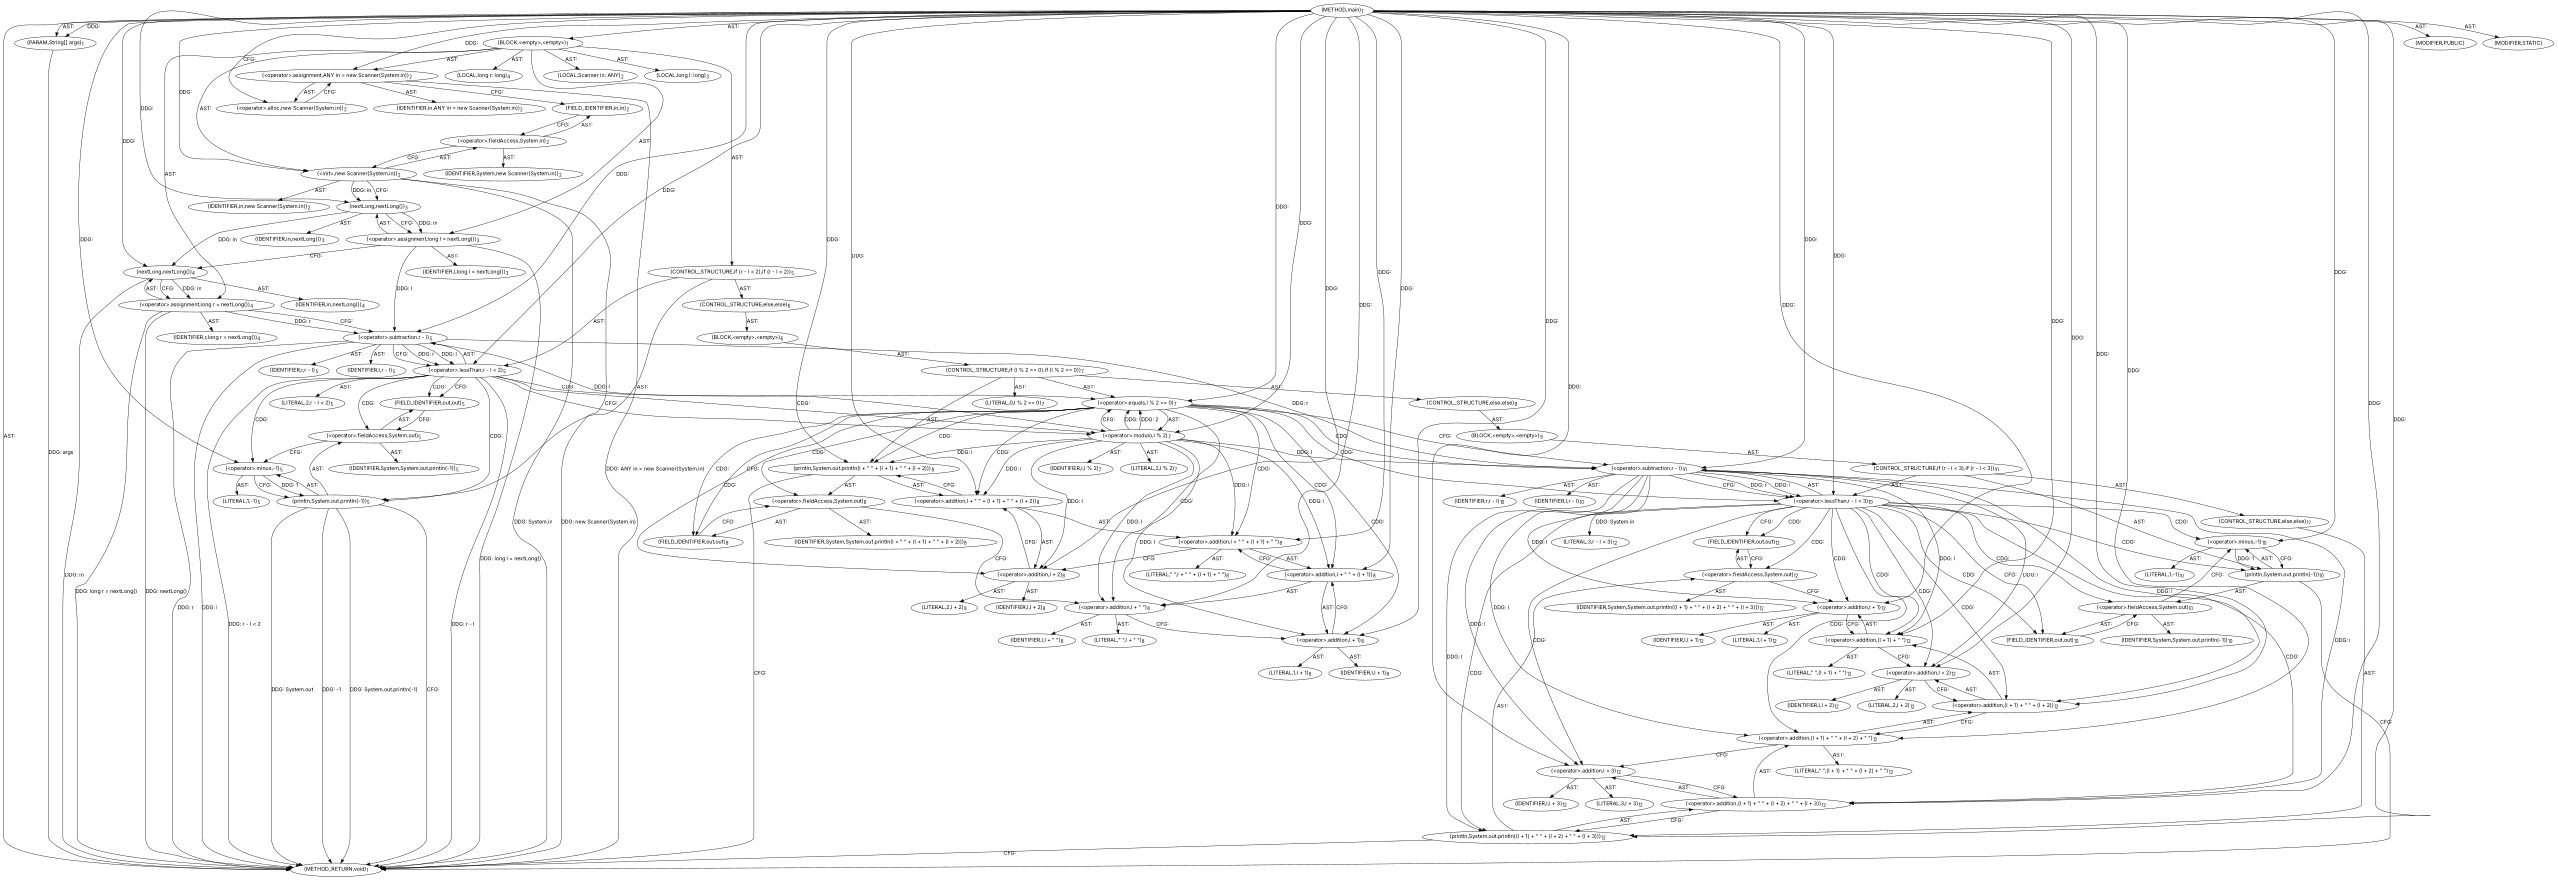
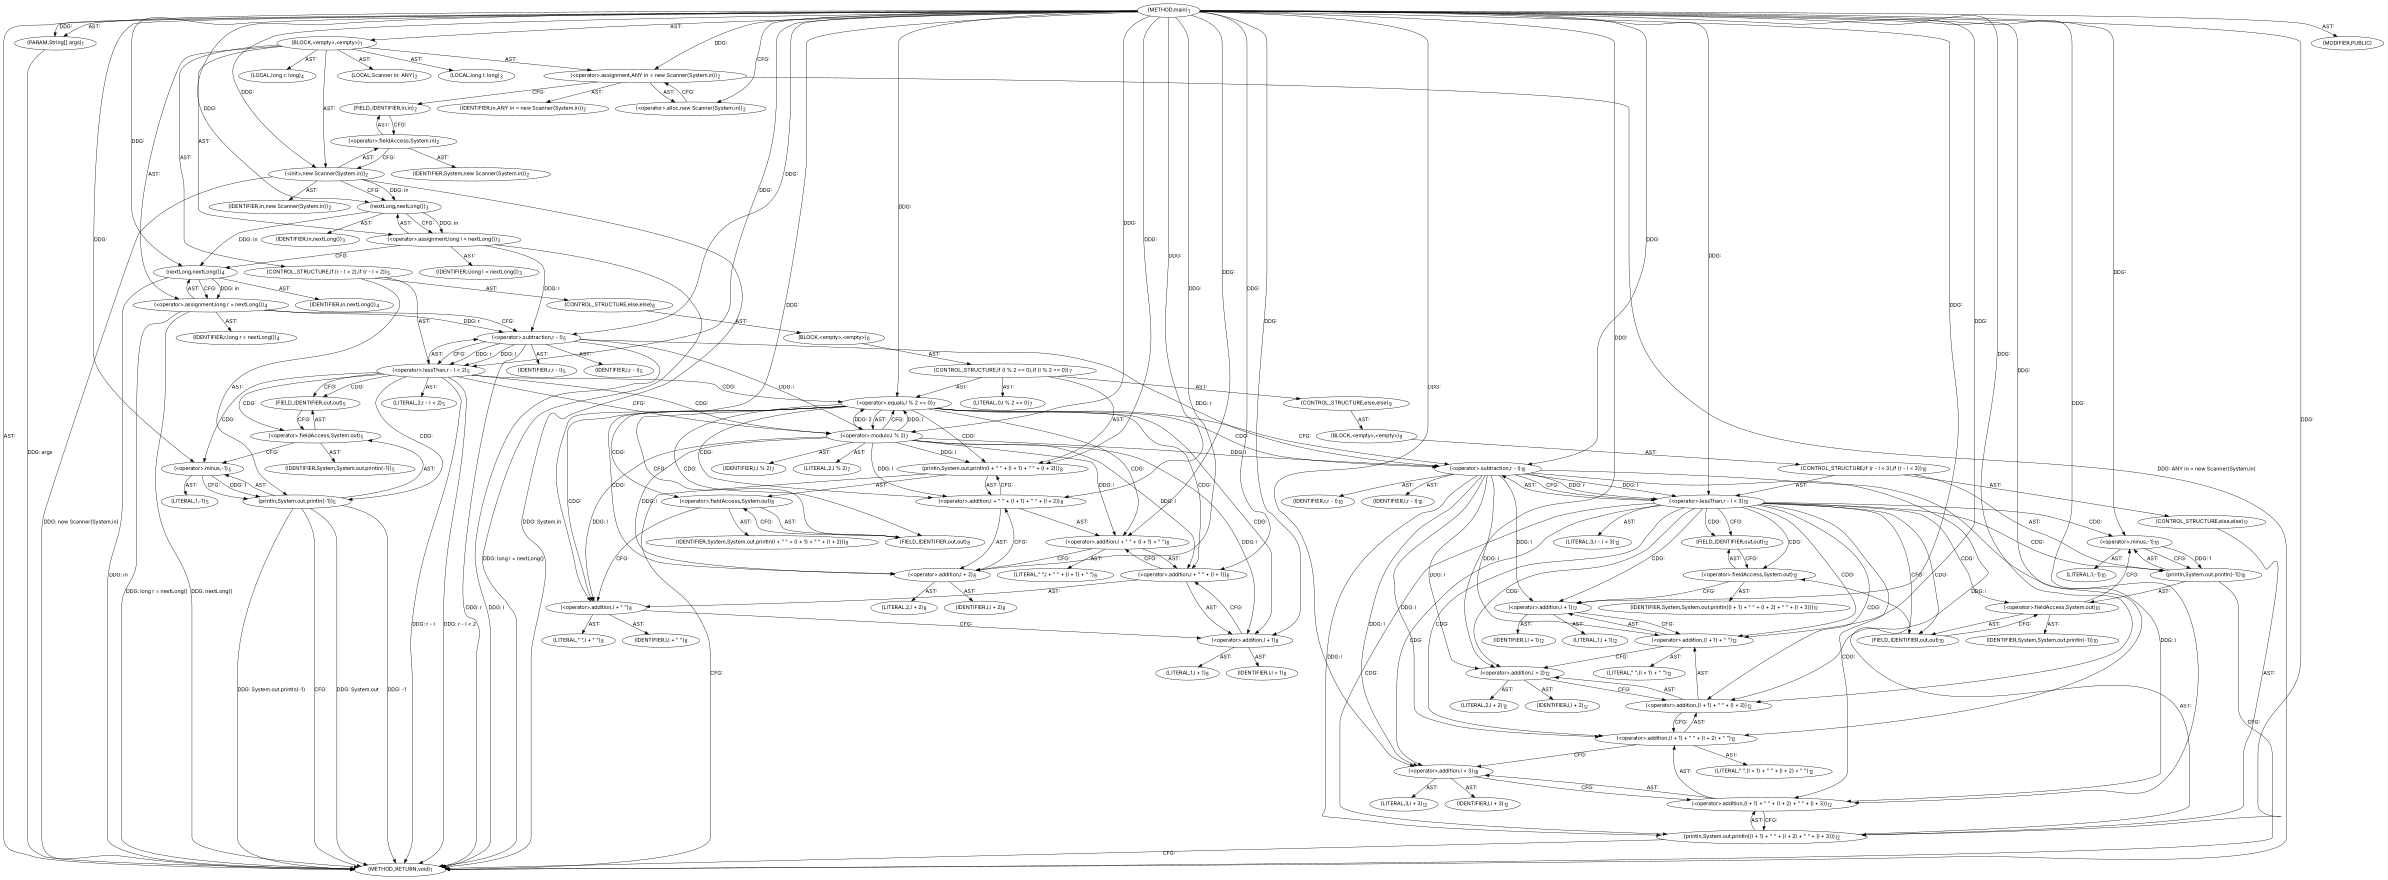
node "(MODIFIER,STATIC)": removed
edge "(<operator>.equals,l % 2 == 0)" -> "(<operator>.lessThan,r - l < 3)": removed, label "CDG:"
edge "(<operator>.lessThan,r - l < 3)" -> "(LITERAL,3,r - l < 3)": label "DDG: System.in" -> "AST: "
node "(<operator>.addition,l + 3)": text "12" -> "18"
